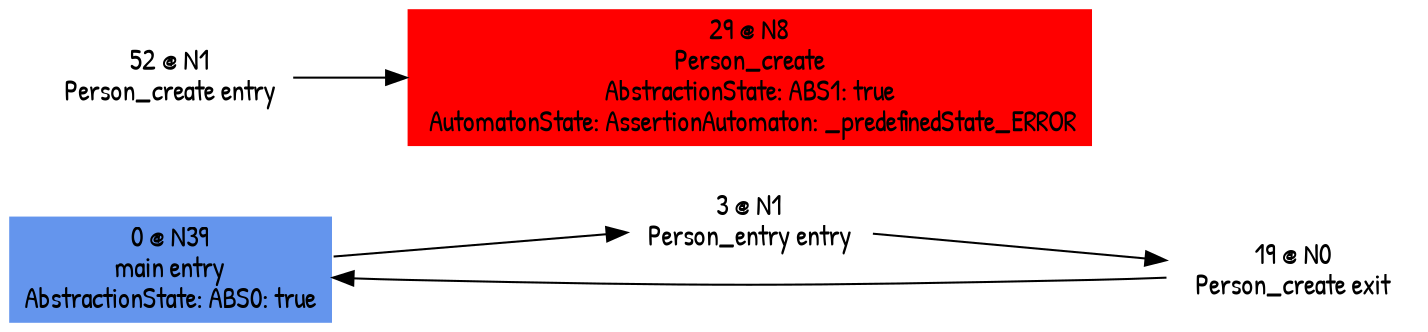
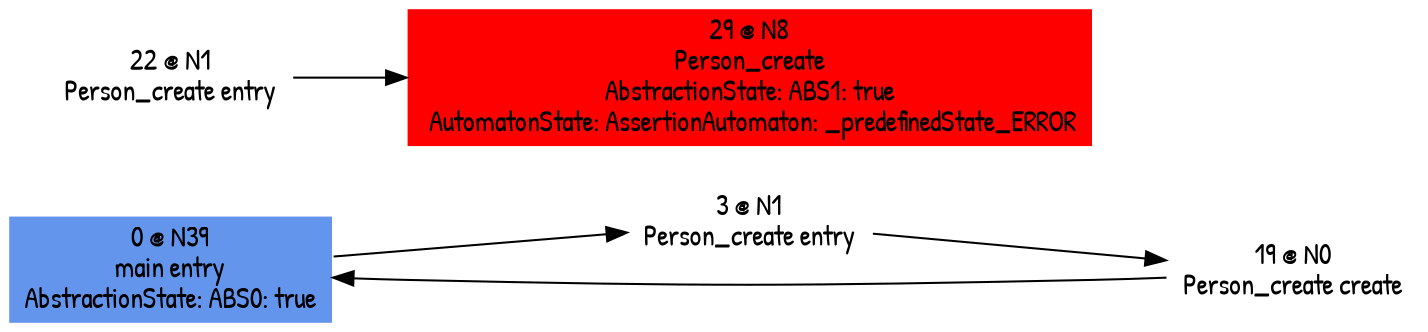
node "52 @ N1 Person_create entry": label "52 @ N1 Person_create entry" -> "22 @ N1 Person_create entry"
node "3 @ N1 Person_entry entry": label "3 @ N1 Person_entry entry" -> "3 @ N1 Person_create entry"
node "19 @ N0 Person_create exit": label "19 @ N0 Person_create exit" -> "19 @ N0 Person_create create"
